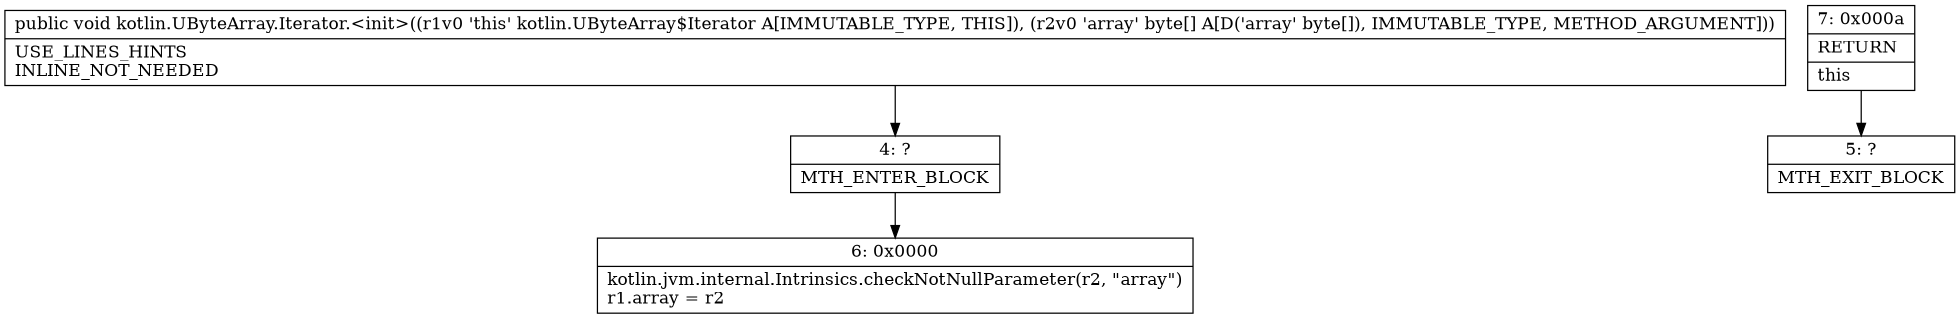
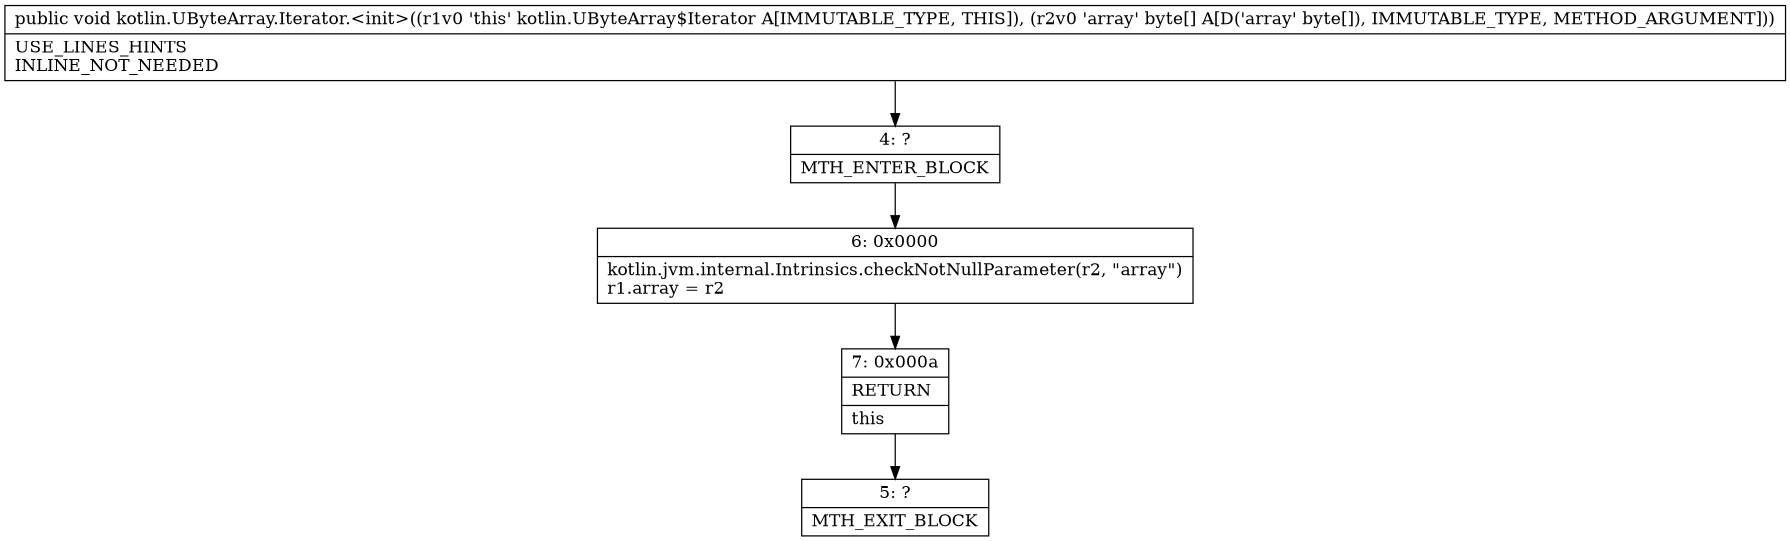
edge "6: 0x0000" -> "7: 0x000a": added
